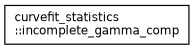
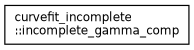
node "curvefit_statistics ::incomplete_gamma_comp": label "curvefit_statistics ::incomplete_gamma_comp" -> "curvefit_incomplete ::incomplete_gamma_comp"
